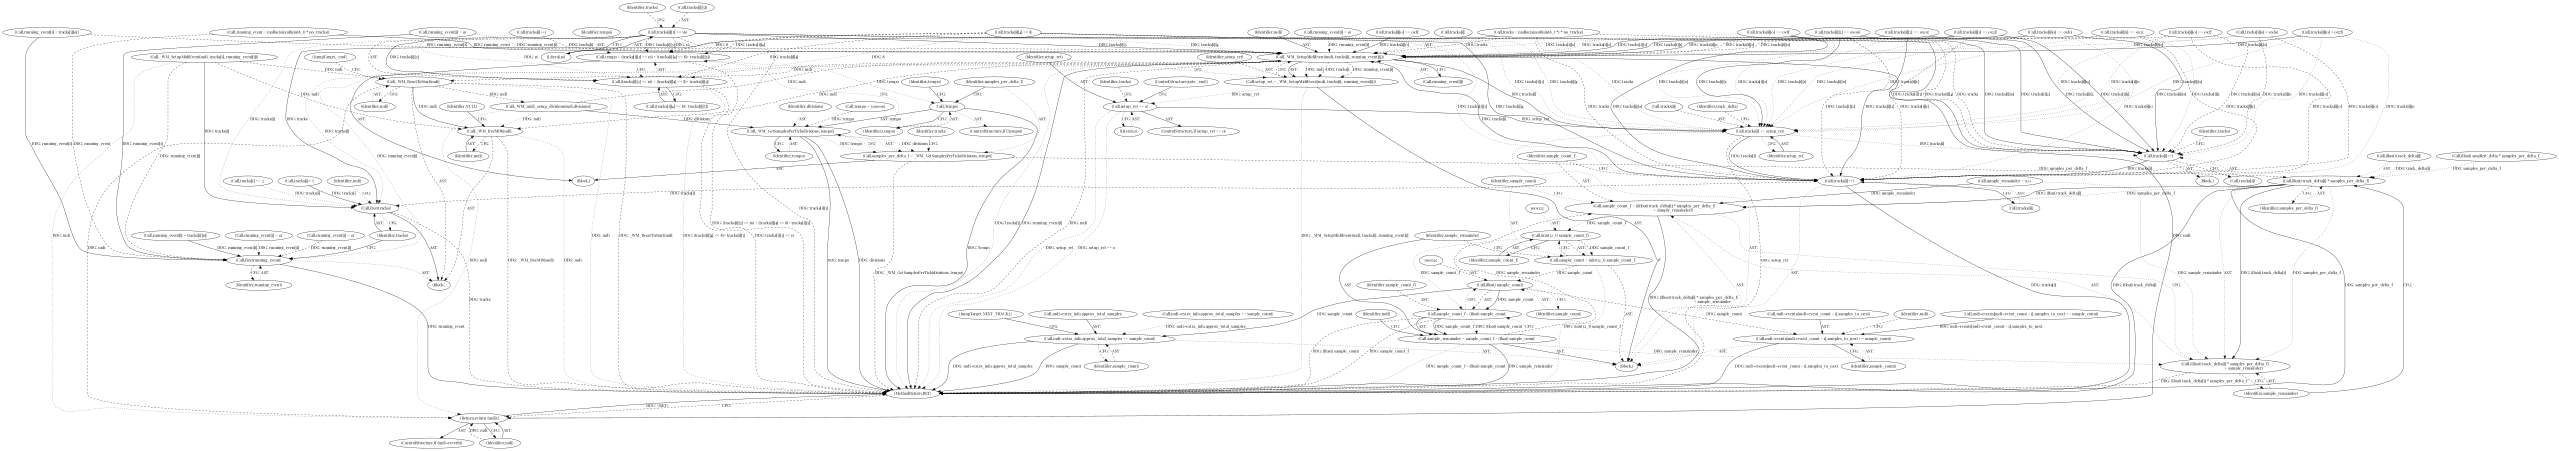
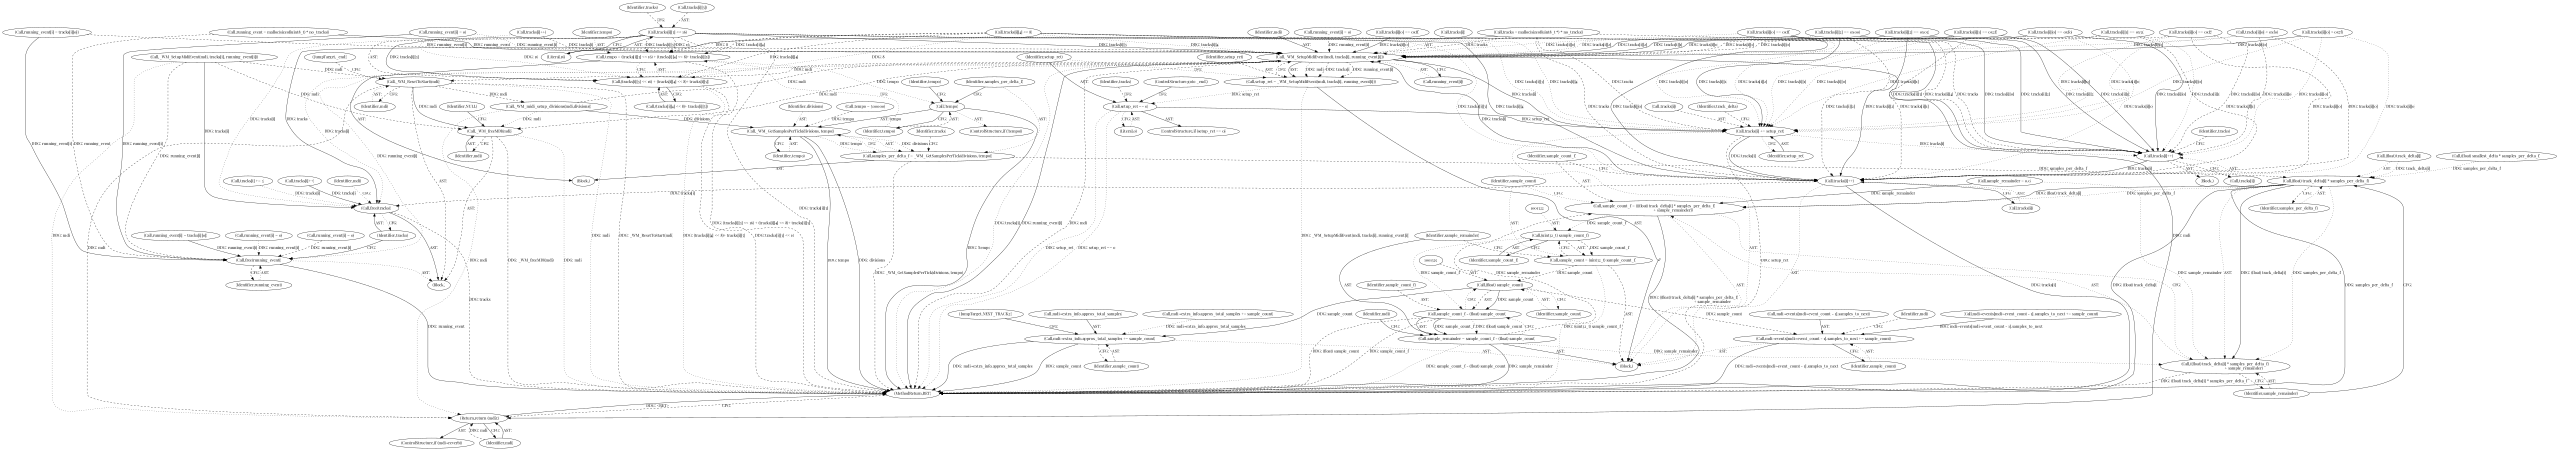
edge "(Call,tracks = malloc(sizeof(uint8_t *) * no_tracks))" -> "(Call,tracks[i] += setup_ret)": style dotted -> dashed
